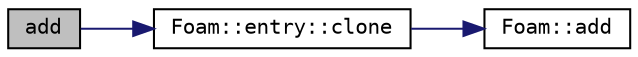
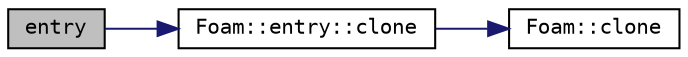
node "add": label "add" -> "entry"
node "Foam::add": label "Foam::add" -> "Foam::clone"
